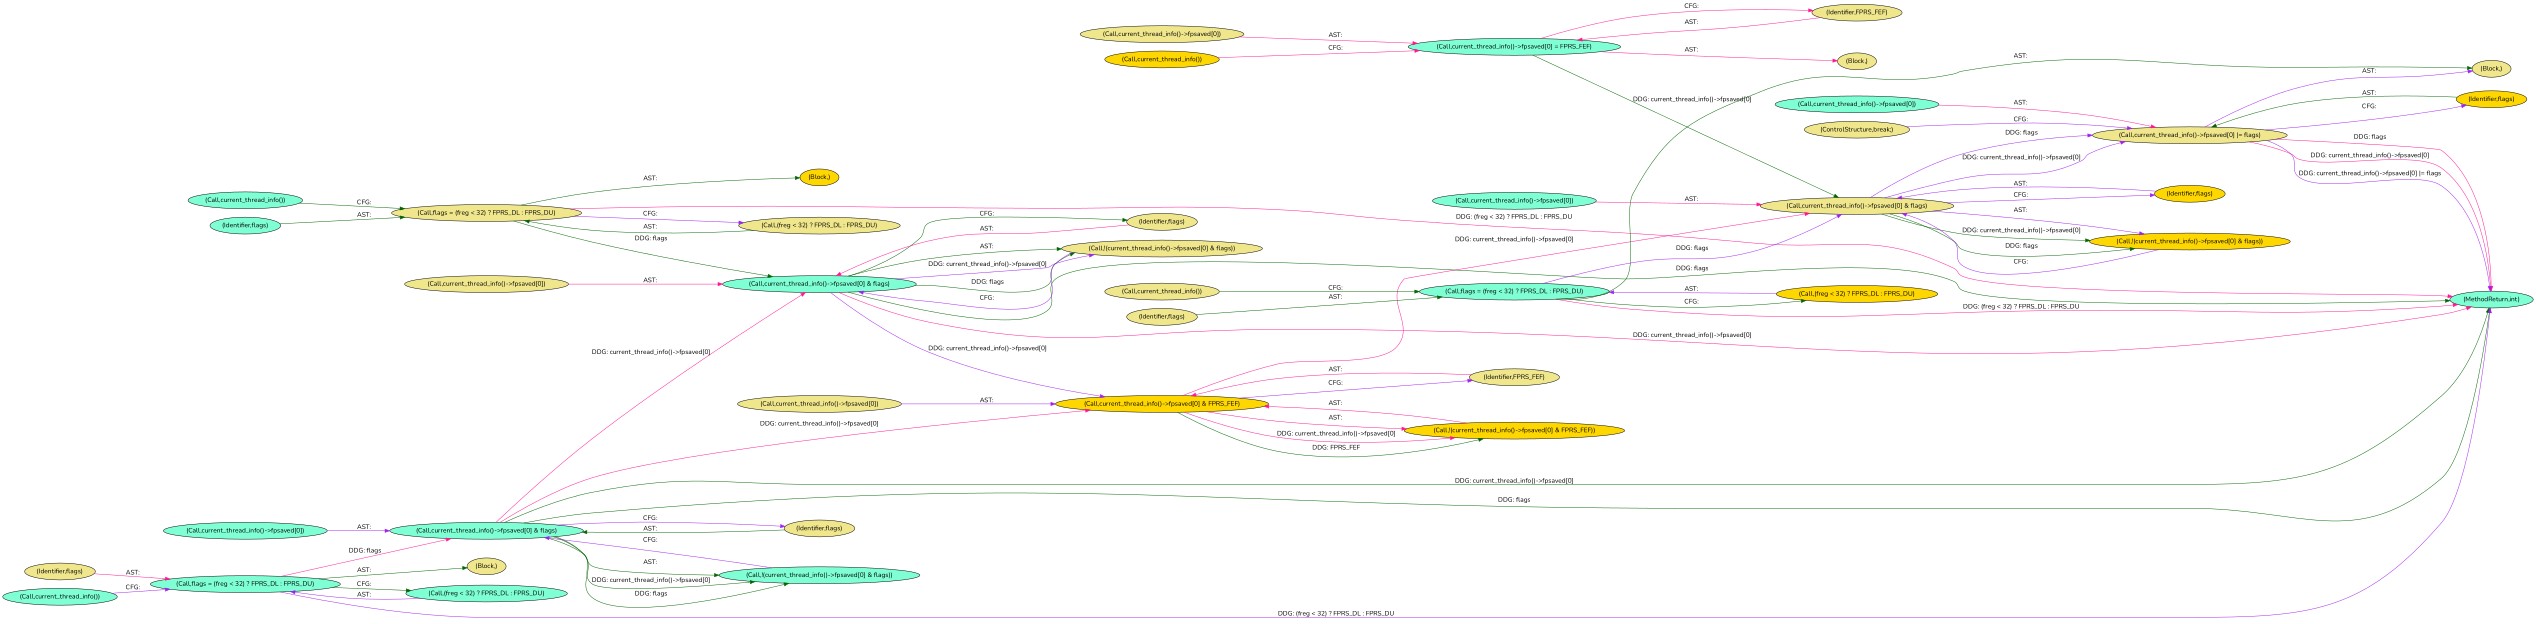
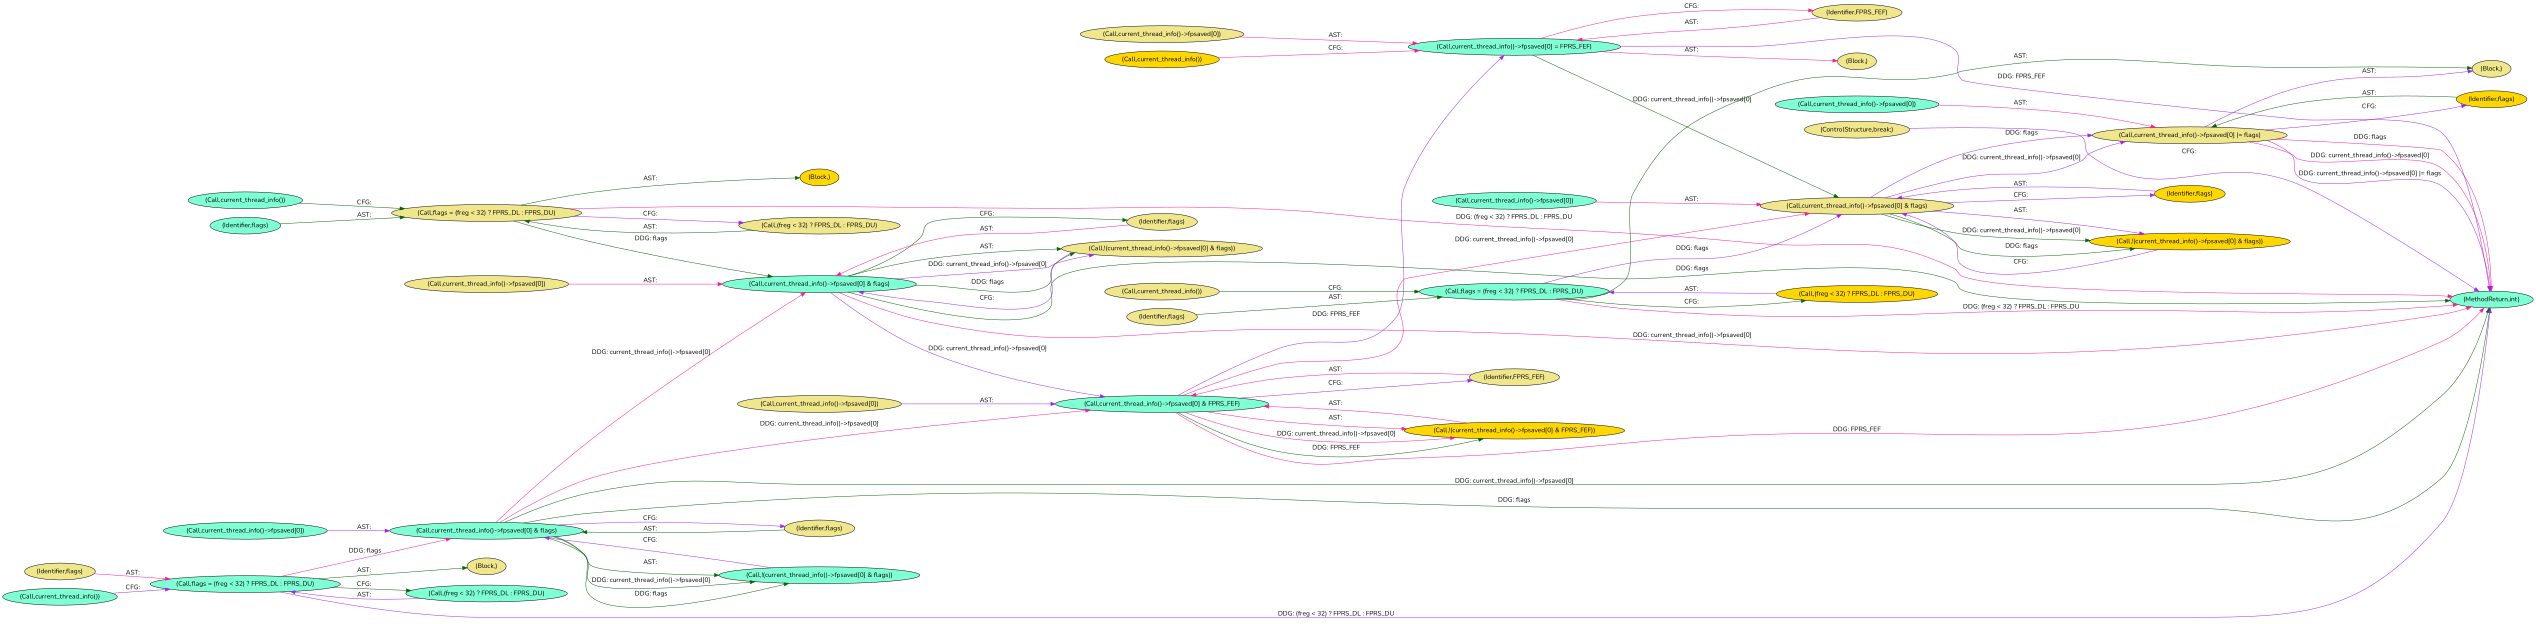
edge "(Call,current_thread_info()->fpsaved[0] = FPRS_FEF)" -> "(MethodReturn,int)": added, label "DDG: FPRS_FEF"
edge "(ControlStructure,break;)" -> "(Call,current_thread_info()->fpsaved[0] |= flags)": now "(ControlStructure,break;)" -> "(MethodReturn,int)"
edge "(Call,current_thread_info()->fpsaved[0] & FPRS_FEF)" -> "(Call,current_thread_info()->fpsaved[0] = FPRS_FEF)": added, label "DDG: FPRS_FEF"
node "(Call,current_thread_info()->fpsaved[0] & FPRS_FEF)": fillcolor gold -> aquamarine
edge "(Call,current_thread_info()->fpsaved[0] & FPRS_FEF)" -> "(MethodReturn,int)": added, label "DDG: FPRS_FEF"
